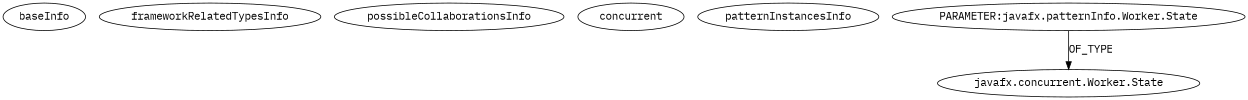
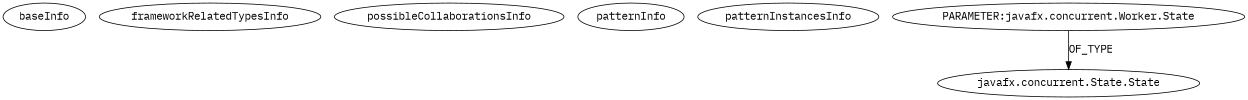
node "concurrent": label "concurrent" -> "patternInfo"
node "PARAMETER:javafx.patternInfo.Worker.State": label "PARAMETER:javafx.patternInfo.Worker.State" -> "PARAMETER:javafx.concurrent.Worker.State"
node "javafx.concurrent.Worker.State": label "javafx.concurrent.Worker.State" -> "javafx.concurrent.State.State"
